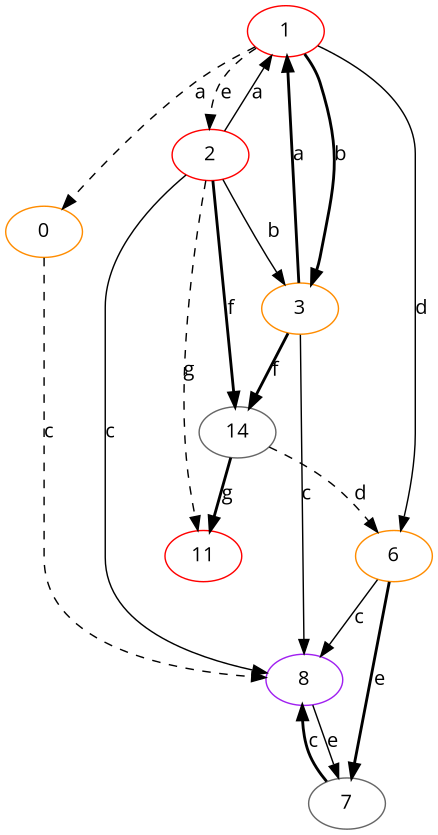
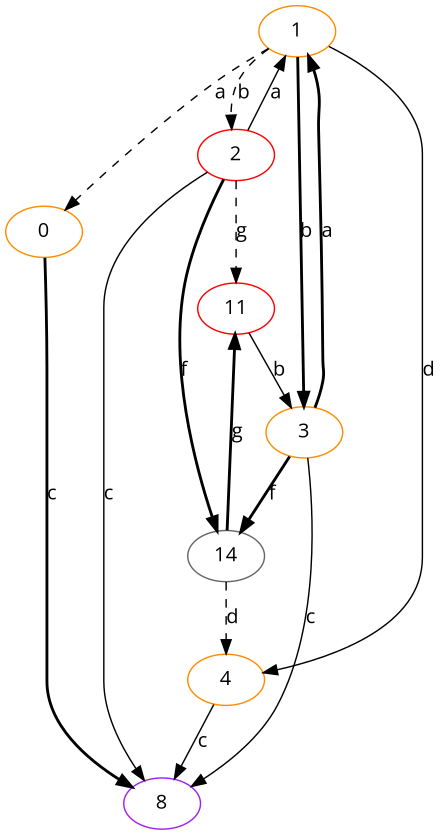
node "1": color red -> darkorange
edge "1" -> "2": label "e" -> "b"
edge "2" -> "3": now "11" -> "3"
edge "0" -> "8": style dashed -> bold
node "6": label "6" -> "4"
node "7": removed
